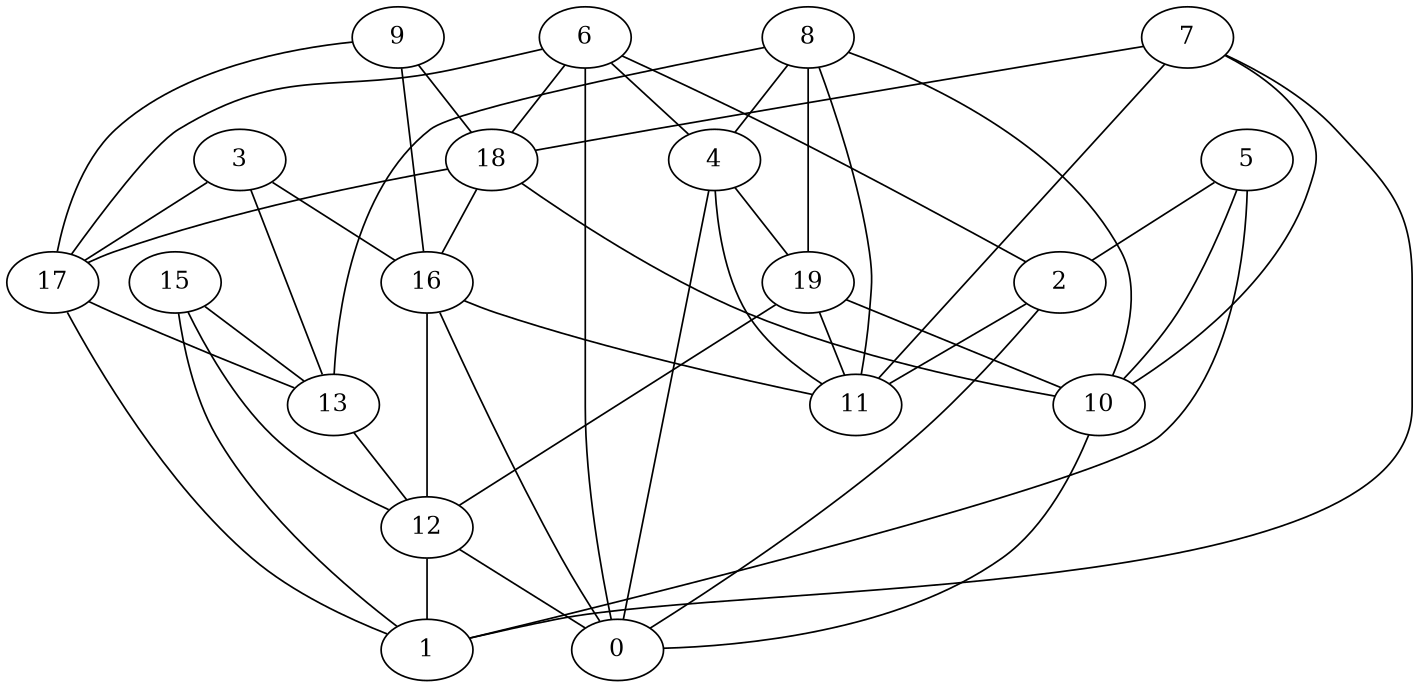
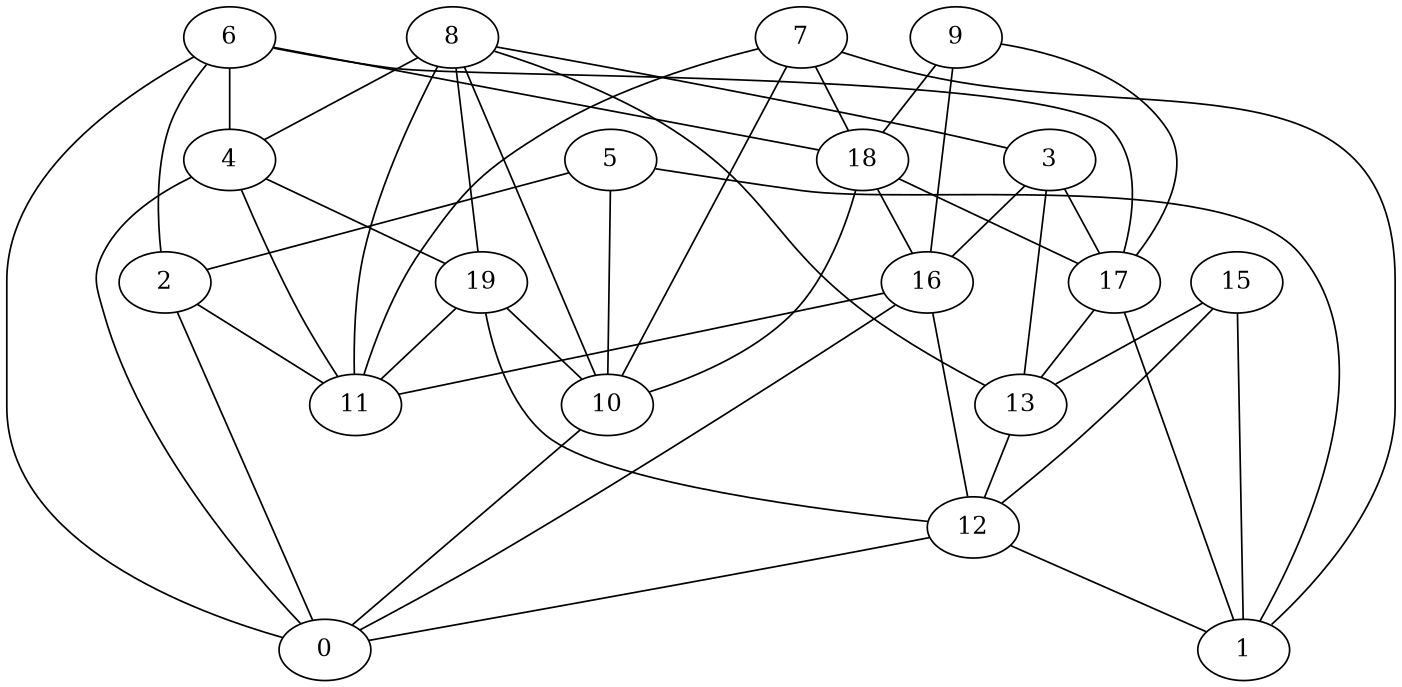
edge "8" -- "3": added
